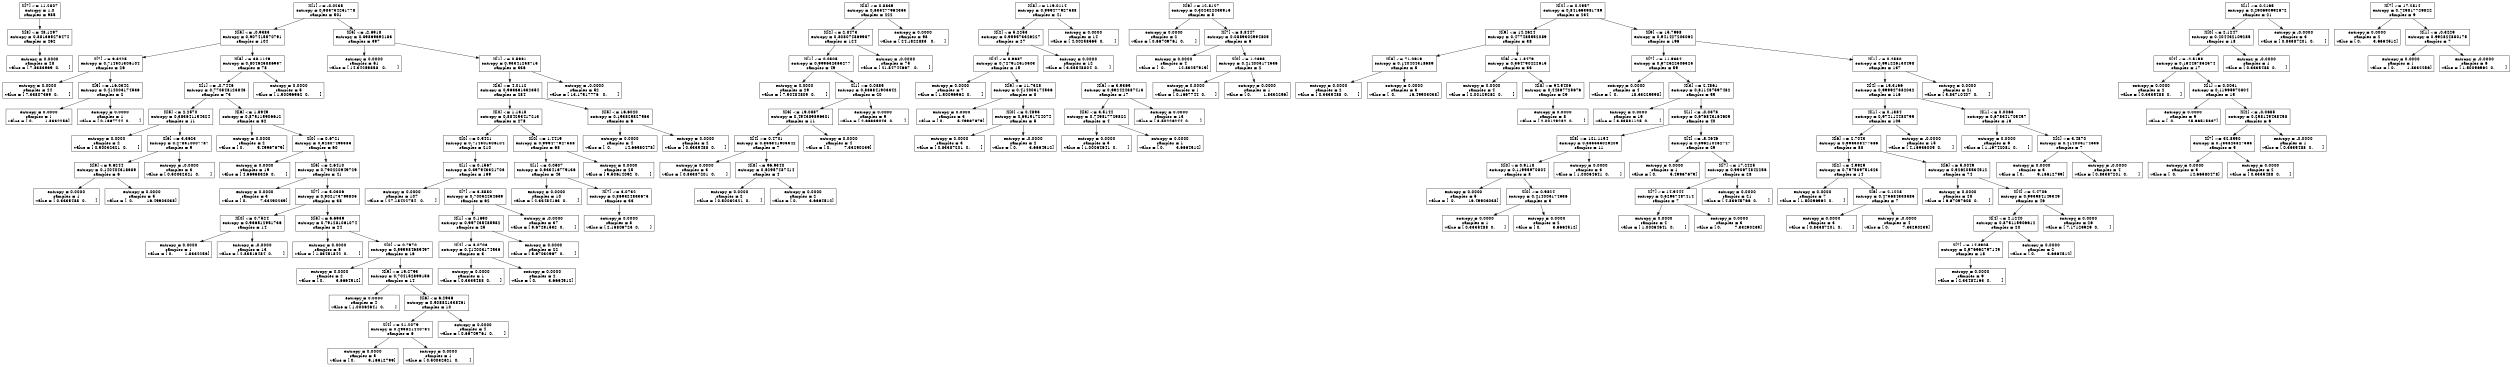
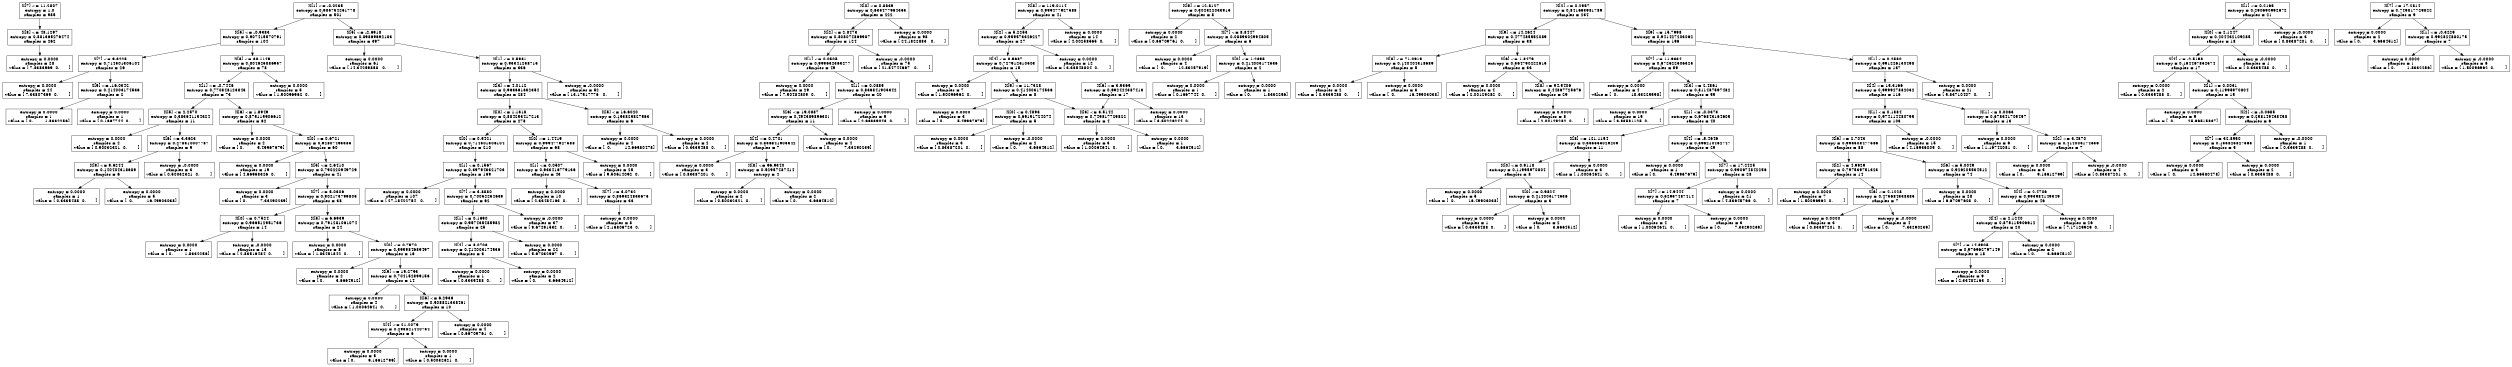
edge "X[9] <= 11.7328 entropy = 0.414003174536 samples = 8" -> "X[0] <= 0.4893 entropy = 0.69151724074 samples = 5": now "X[9] <= 11.7328 entropy = 0.414003174536 samples = 8" -> "X[3] <= 3.5144 entropy = 0.749817729822 samples = 4"
edge "X[1] <= 0.1884 entropy = 0.974114480795 samples = 103" -> "X[6] <= 2.7043 entropy = 0.993308477586 samples = 88": removed
node "X[8] <= 96.9340 entropy = 0.52957487414 samples = 4": label "X[8] <= 96.9340 entropy = 0.52957487414 samples = 4" -> "X[8] <= 96.9340 entropy = 0.52957487414 entropy = 4"
edge "X[1] <= 0.1567 entropy = 0.397943321703 samples = 169" -> "X[7] <= 3.8880 entropy = 0.70052254639 samples = 62": added
